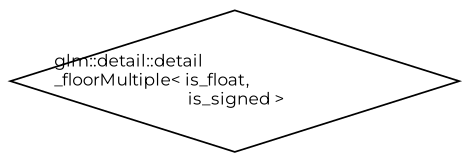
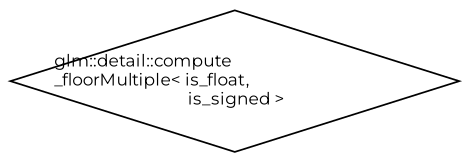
node "glm::detail::detail _floorMultiple< is_float, is_signed >": label "glm::detail::detail _floorMultiple< is_float, is_signed >" -> "glm::detail::compute _floorMultiple< is_float, is_signed >"
